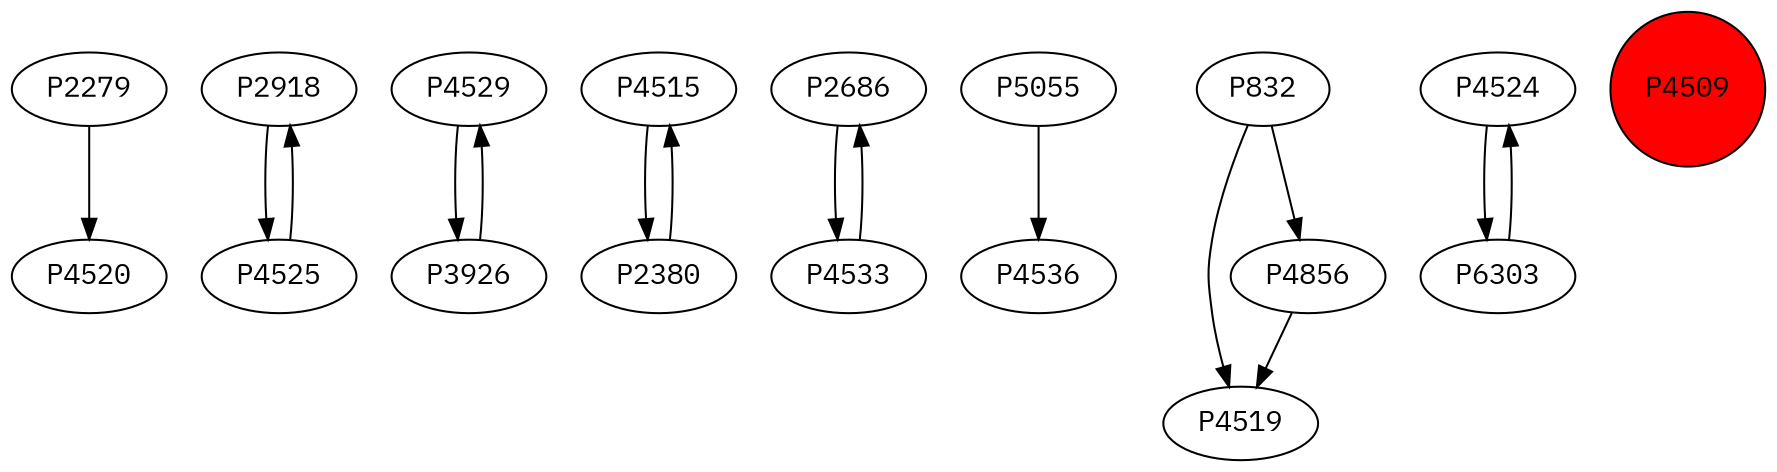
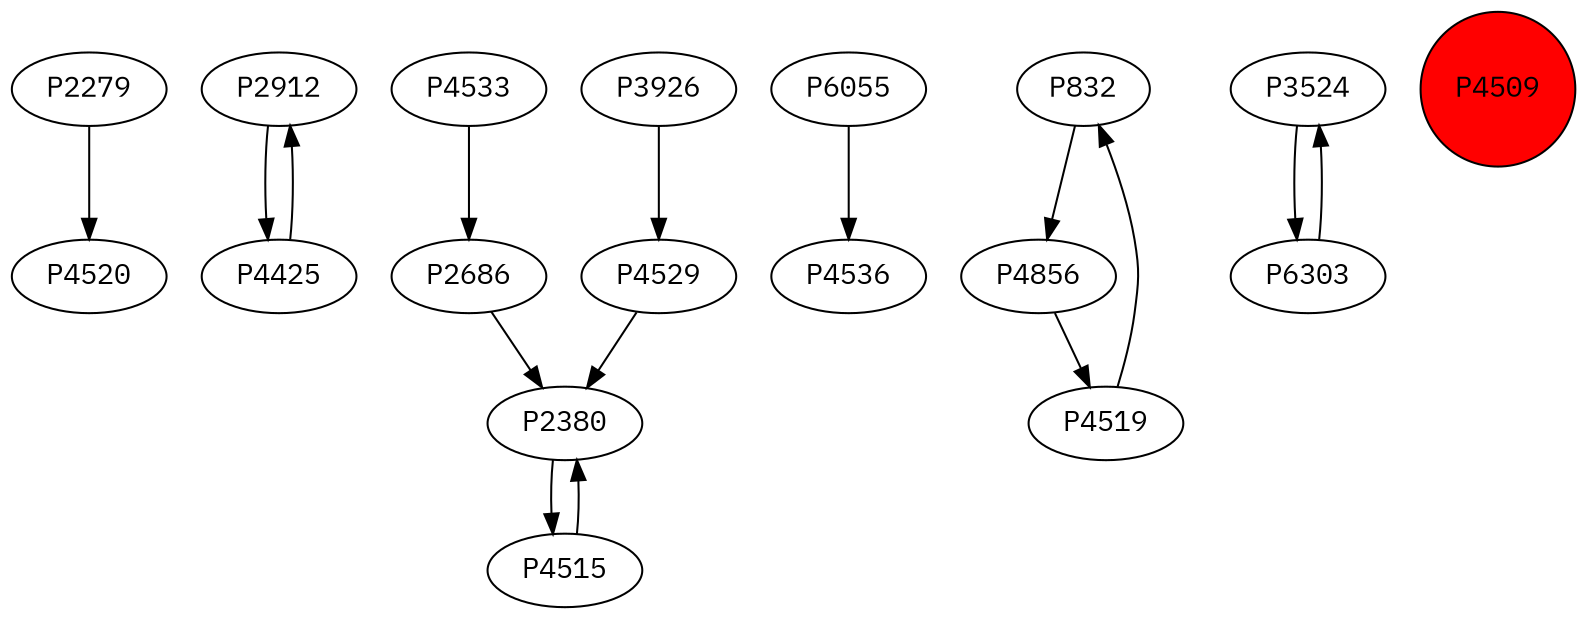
node "P2918": label "P2918" -> "P2912"
node "P5055": label "P5055" -> "P6055"
node "P4524": label "P4524" -> "P3524"
edge "P4529" -> "P3926": now "P4529" -> "P2380"
edge "P2686" -> "P4533": now "P2686" -> "P2380"
edge "P832" -> "P4519": reversed
node "P4525": label "P4525" -> "P4425"
